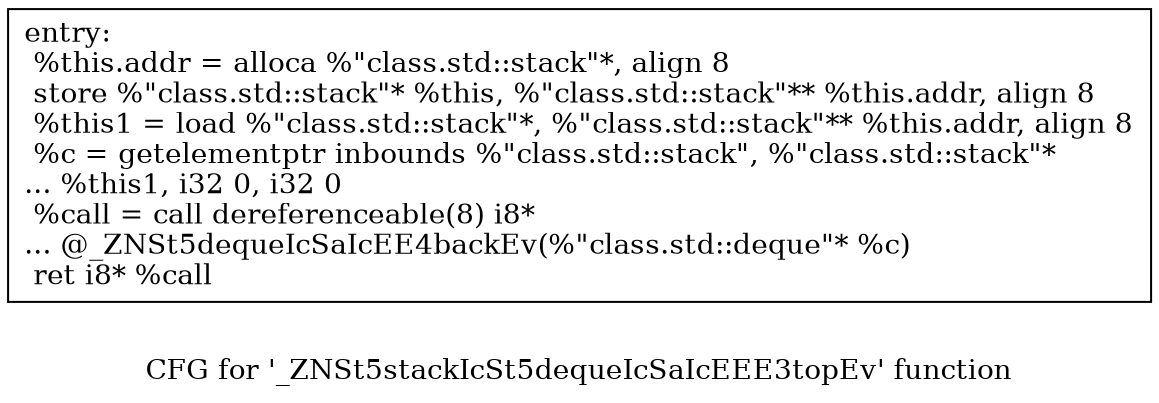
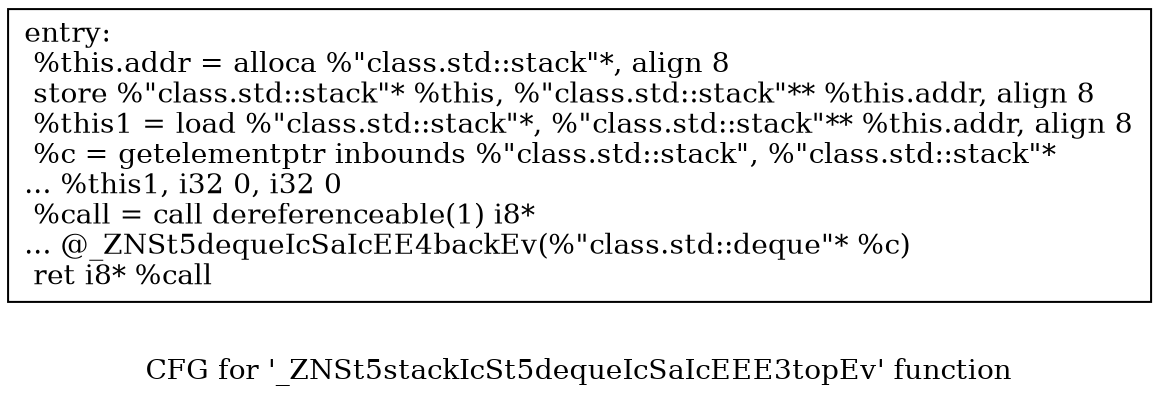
node "entry:": text "%call = call dereferenceable(8) i8*" -> "%call = call dereferenceable(1) i8*"
